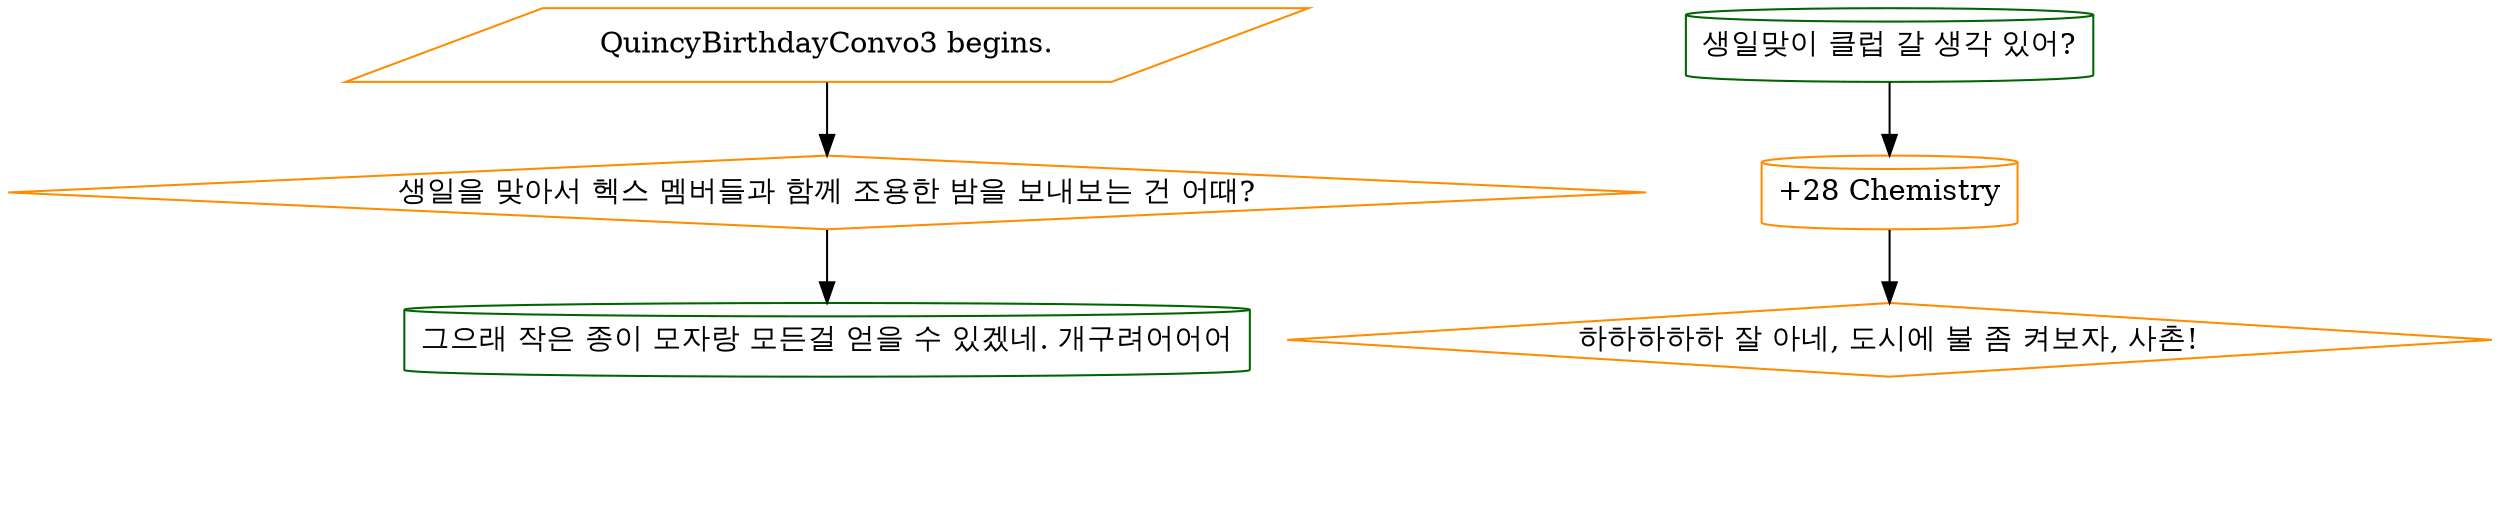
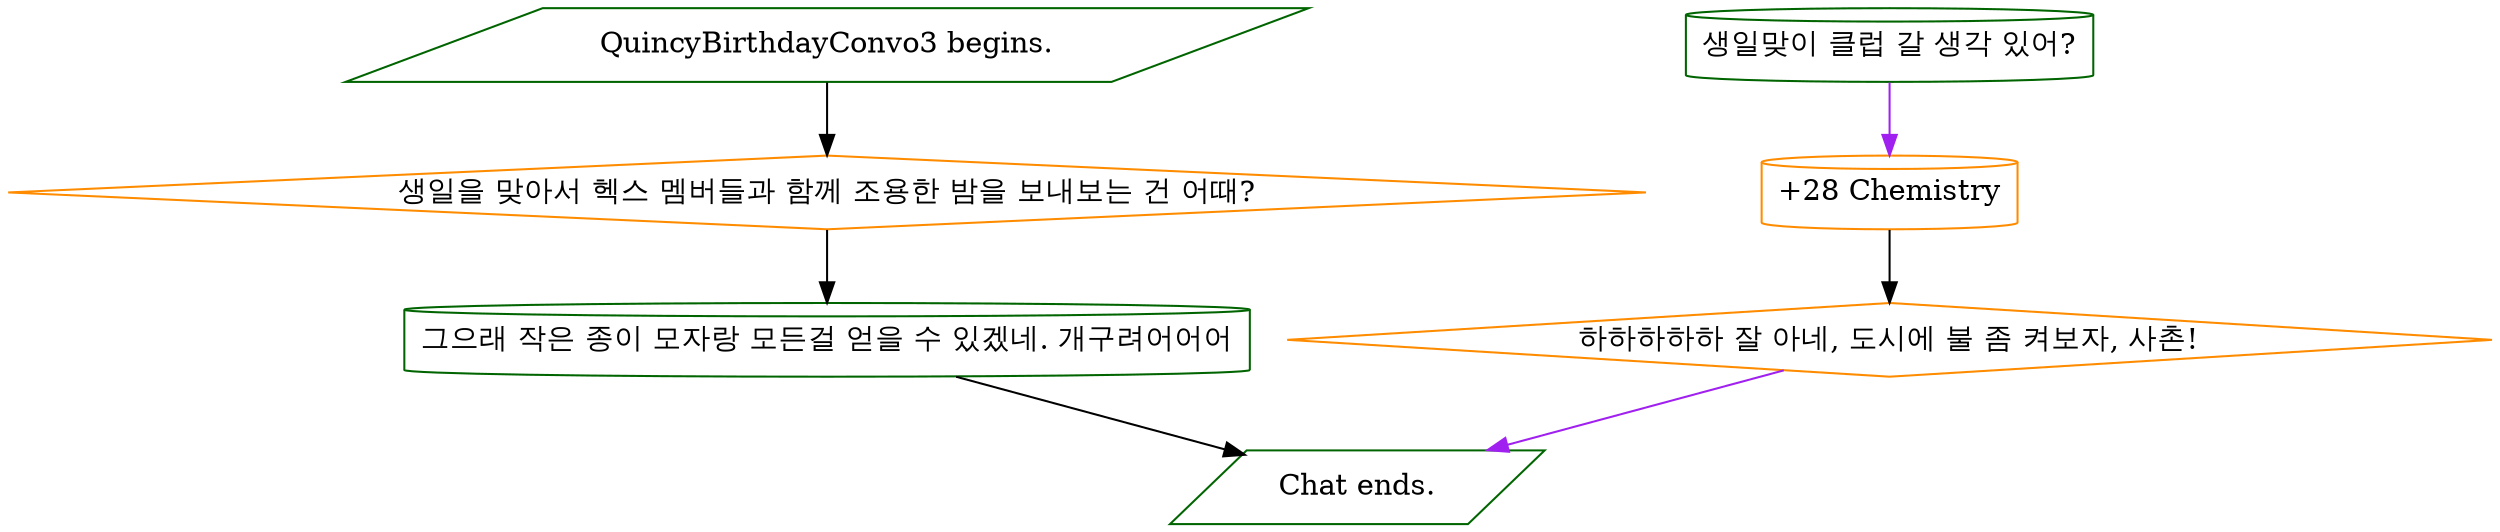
node "QuincyBirthdayConvo3 begins.": color darkorange -> darkgreen
edge "생일맞이 클럽 갈 생각 있어?" -> "+28 Chemistry": color black -> purple
node "Chat ends.": added
